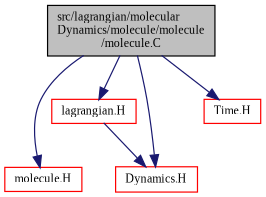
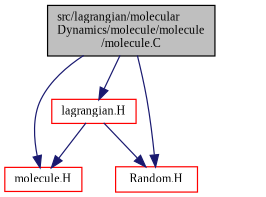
node "Time.H": removed
edge "lagrangian.H" -> "molecule.H": added
node "Dynamics.H": label "Dynamics.H" -> "Random.H"
